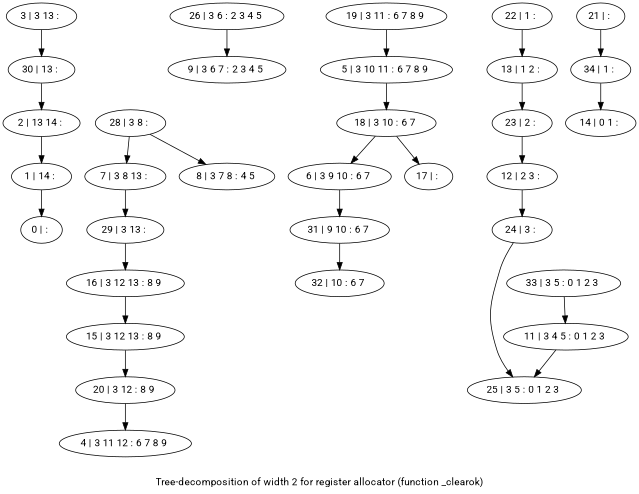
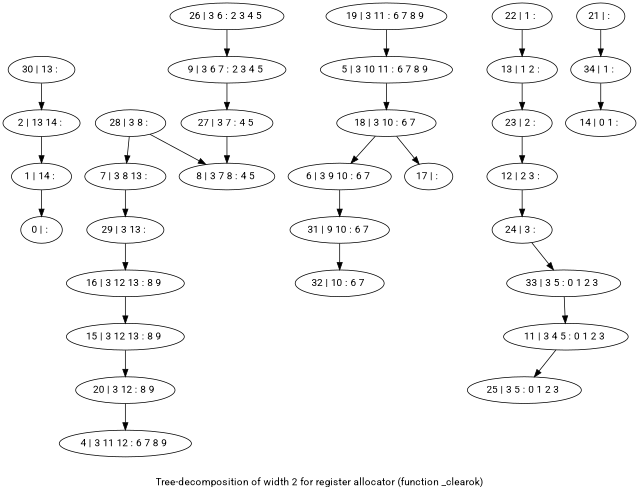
node "3 | 3 13 :": removed
node "27 | 3 7 : 4 5": added
edge "24 | 3 :" -> "25 | 3 5 : 0 1 2 3": now "24 | 3 :" -> "33 | 3 5 : 0 1 2 3"
